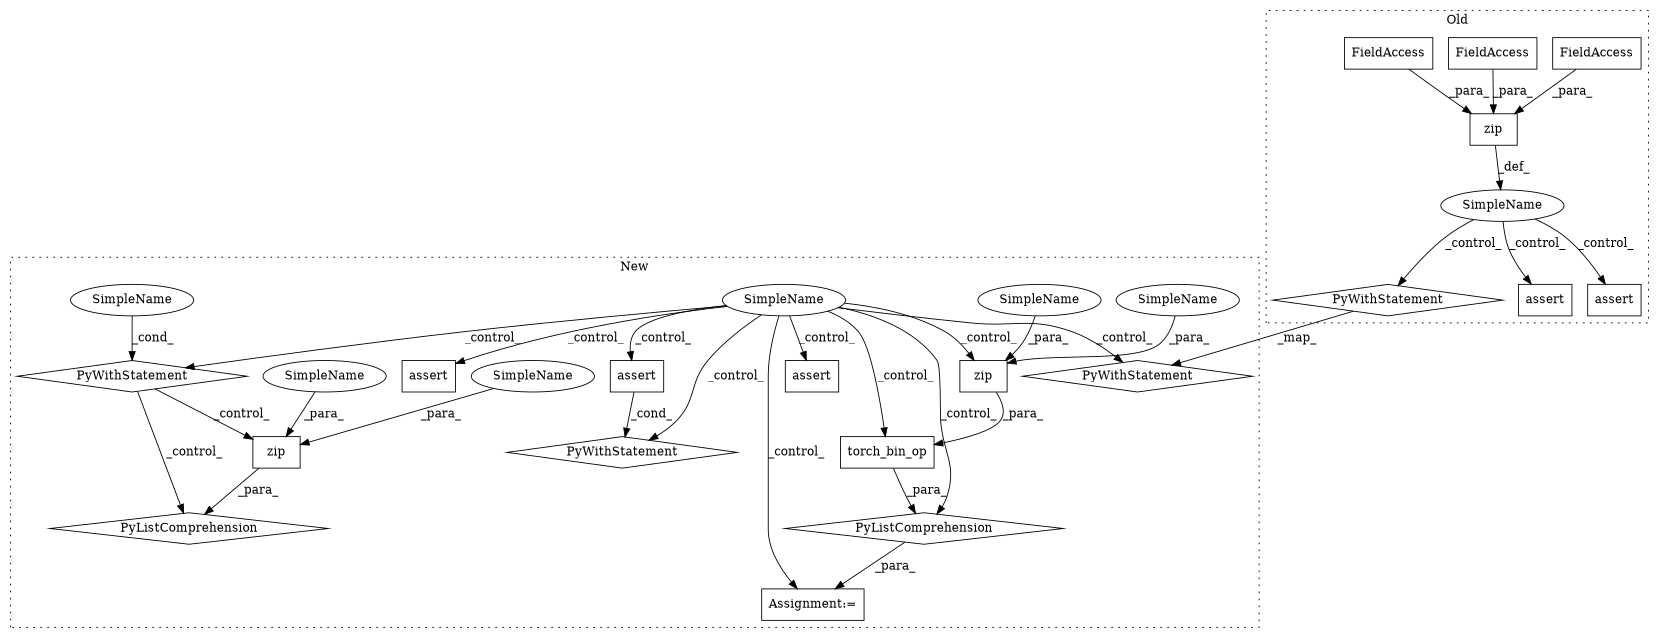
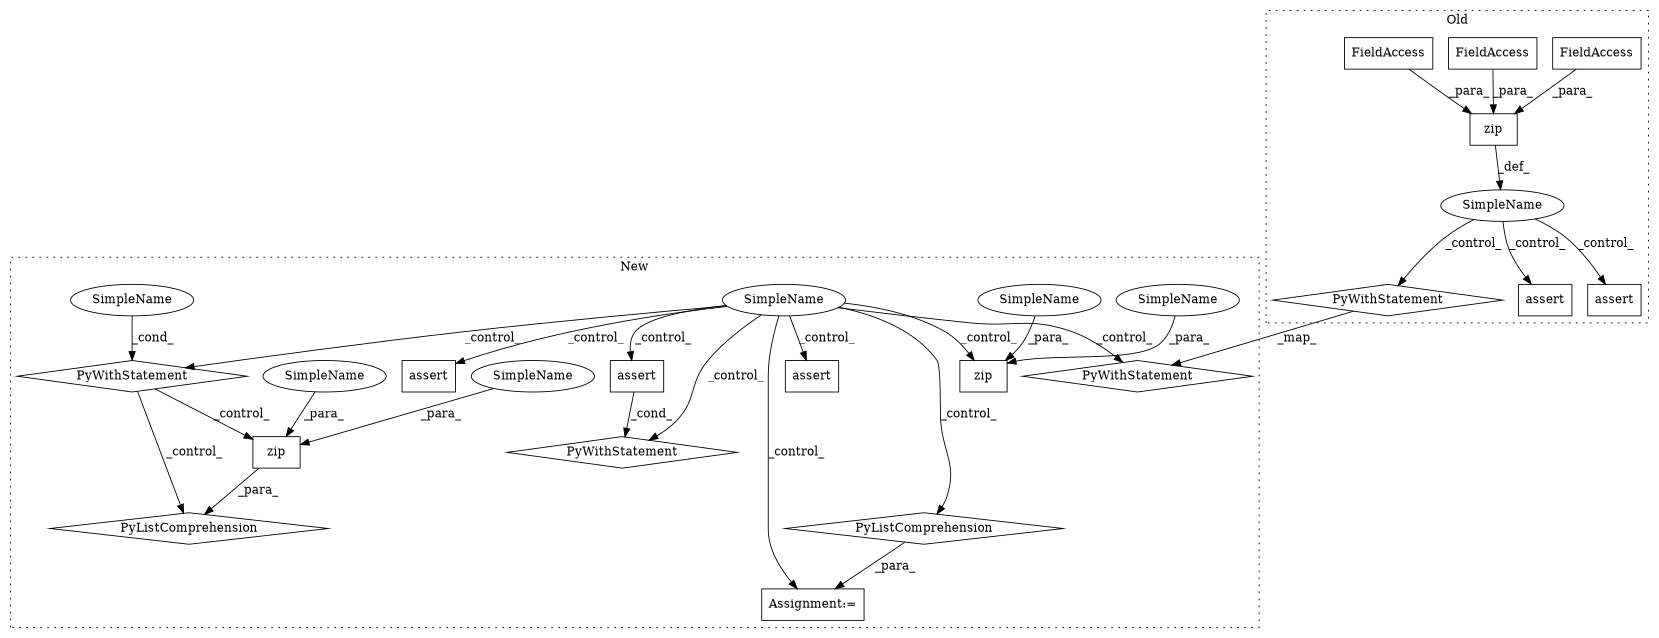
node "torch_bin_op": removed
